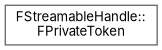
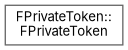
node "FStreamableHandle:: FPrivateToken": label "FStreamableHandle:: FPrivateToken" -> "FPrivateToken:: FPrivateToken"
